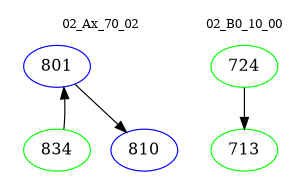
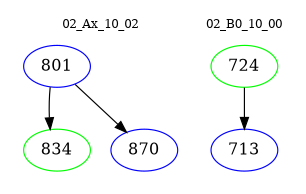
cluster "02_Ax_70_02": label "02_Ax_70_02" -> "02_Ax_10_02"
edge "834" -> "801": reversed
node "810": label "810" -> "870"
node "713": color green -> blue
